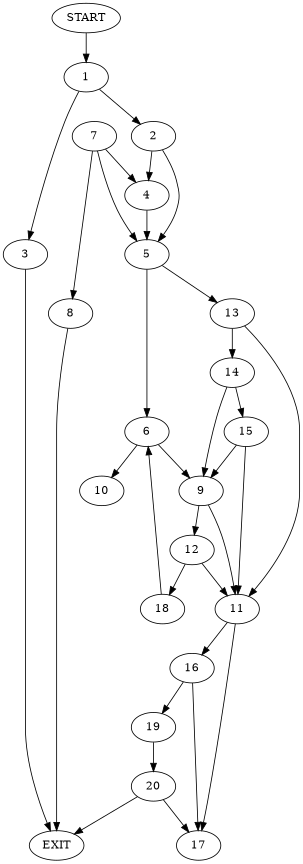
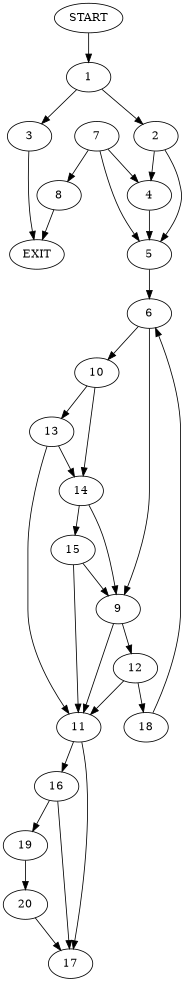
edge "5" -> "13": now "10" -> "13"
edge "10" -> "14": added
edge "20" -> "EXIT": removed
